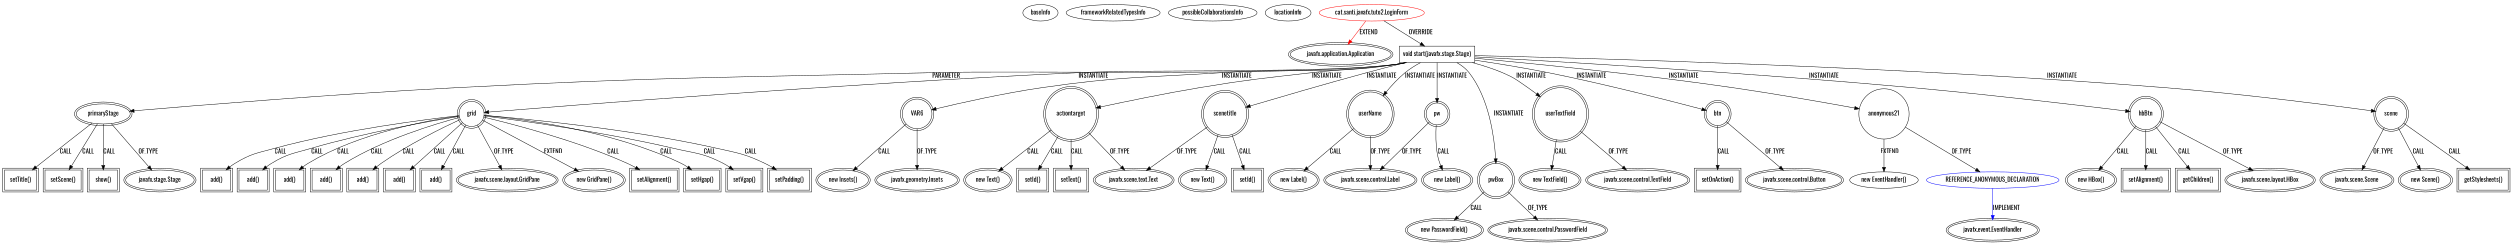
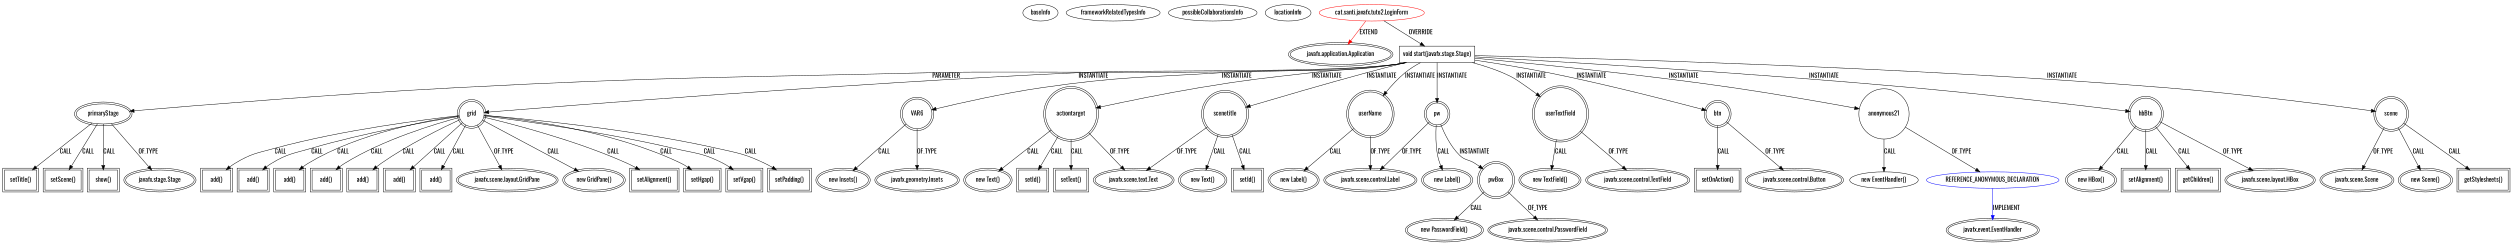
edge "void start(javafx.stage.Stage)" -> "pwBox": now "pw" -> "pwBox"
edge "grid" -> "new GridPane()": label "EXTEND" -> "CALL"
edge "anonymous21" -> "new EventHandler()": label "EXTEND" -> "CALL"
